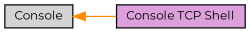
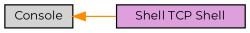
node "Console TCP Shell": label "Console TCP Shell" -> "Shell TCP Shell"
